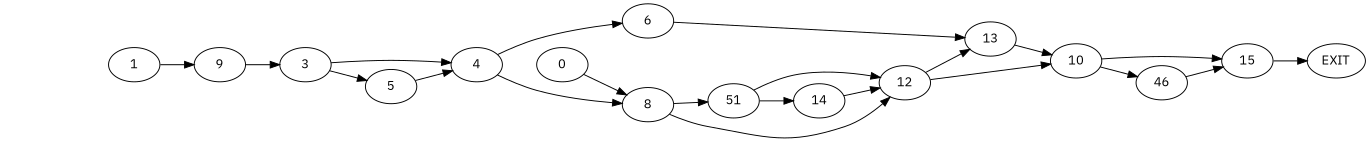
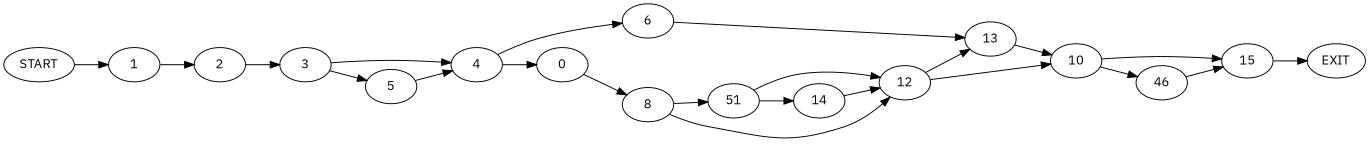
node "START": added
node "9": label "9" -> "2"
edge "4" -> "8": now "4" -> "0"
